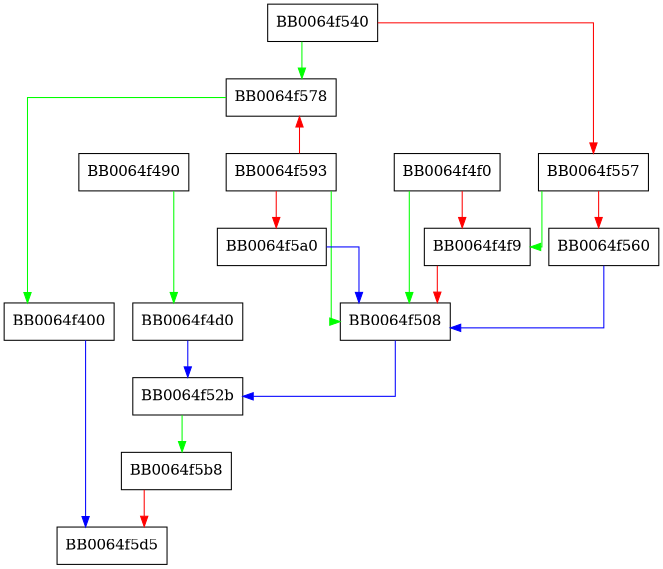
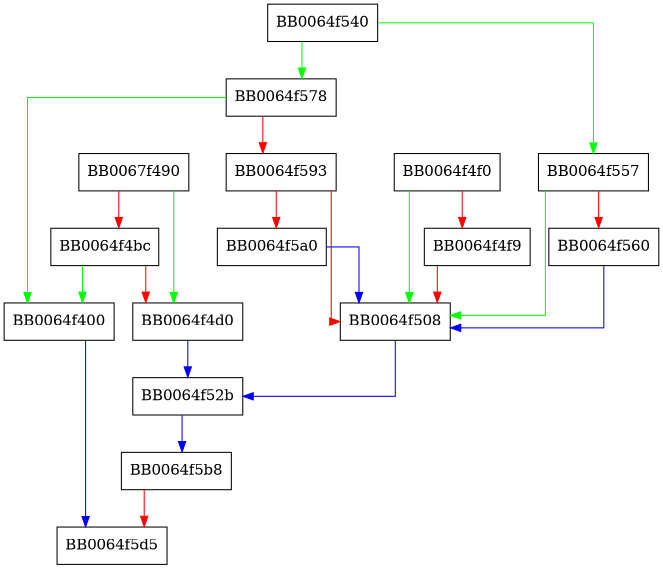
edge "BB0064f540" -> "BB0064f557": color red -> green
edge "BB0064f593" -> "BB0064f578": reversed
node "BB0064f490": label "BB0064f490" -> "BB0067f490"
edge "BB0064f557" -> "BB0064f4f9": now "BB0064f557" -> "BB0064f508"
node "BB0064f4bc": added
edge "BB0064f593" -> "BB0064f508": color green -> red
edge "BB0064f52b" -> "BB0064f5b8": color green -> blue
